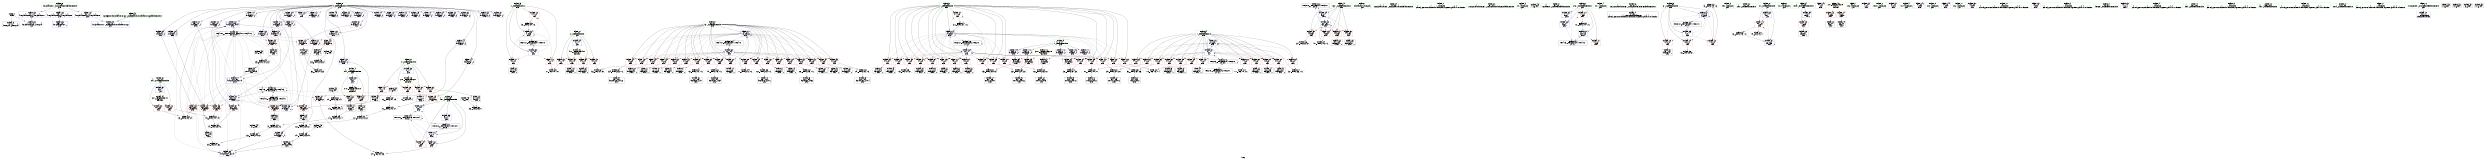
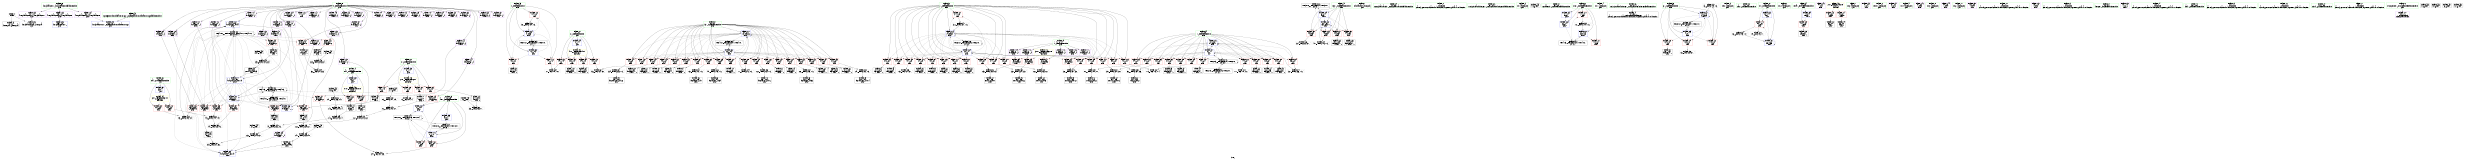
node "NodeID: 43": removed
